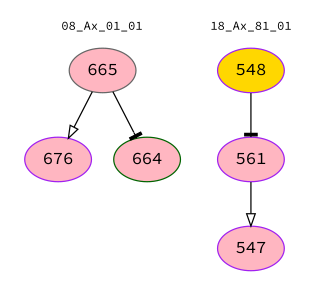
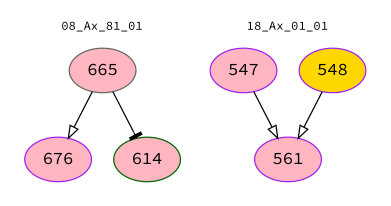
cluster "08_Ax_01_01": label "08_Ax_01_01" -> "08_Ax_81_01"
cluster "18_Ax_81_01": label "18_Ax_81_01" -> "18_Ax_01_01"
edge "548" -> "561": arrowhead tee -> onormal
node "664": label "664" -> "614"
edge "561" -> "547": reversed
